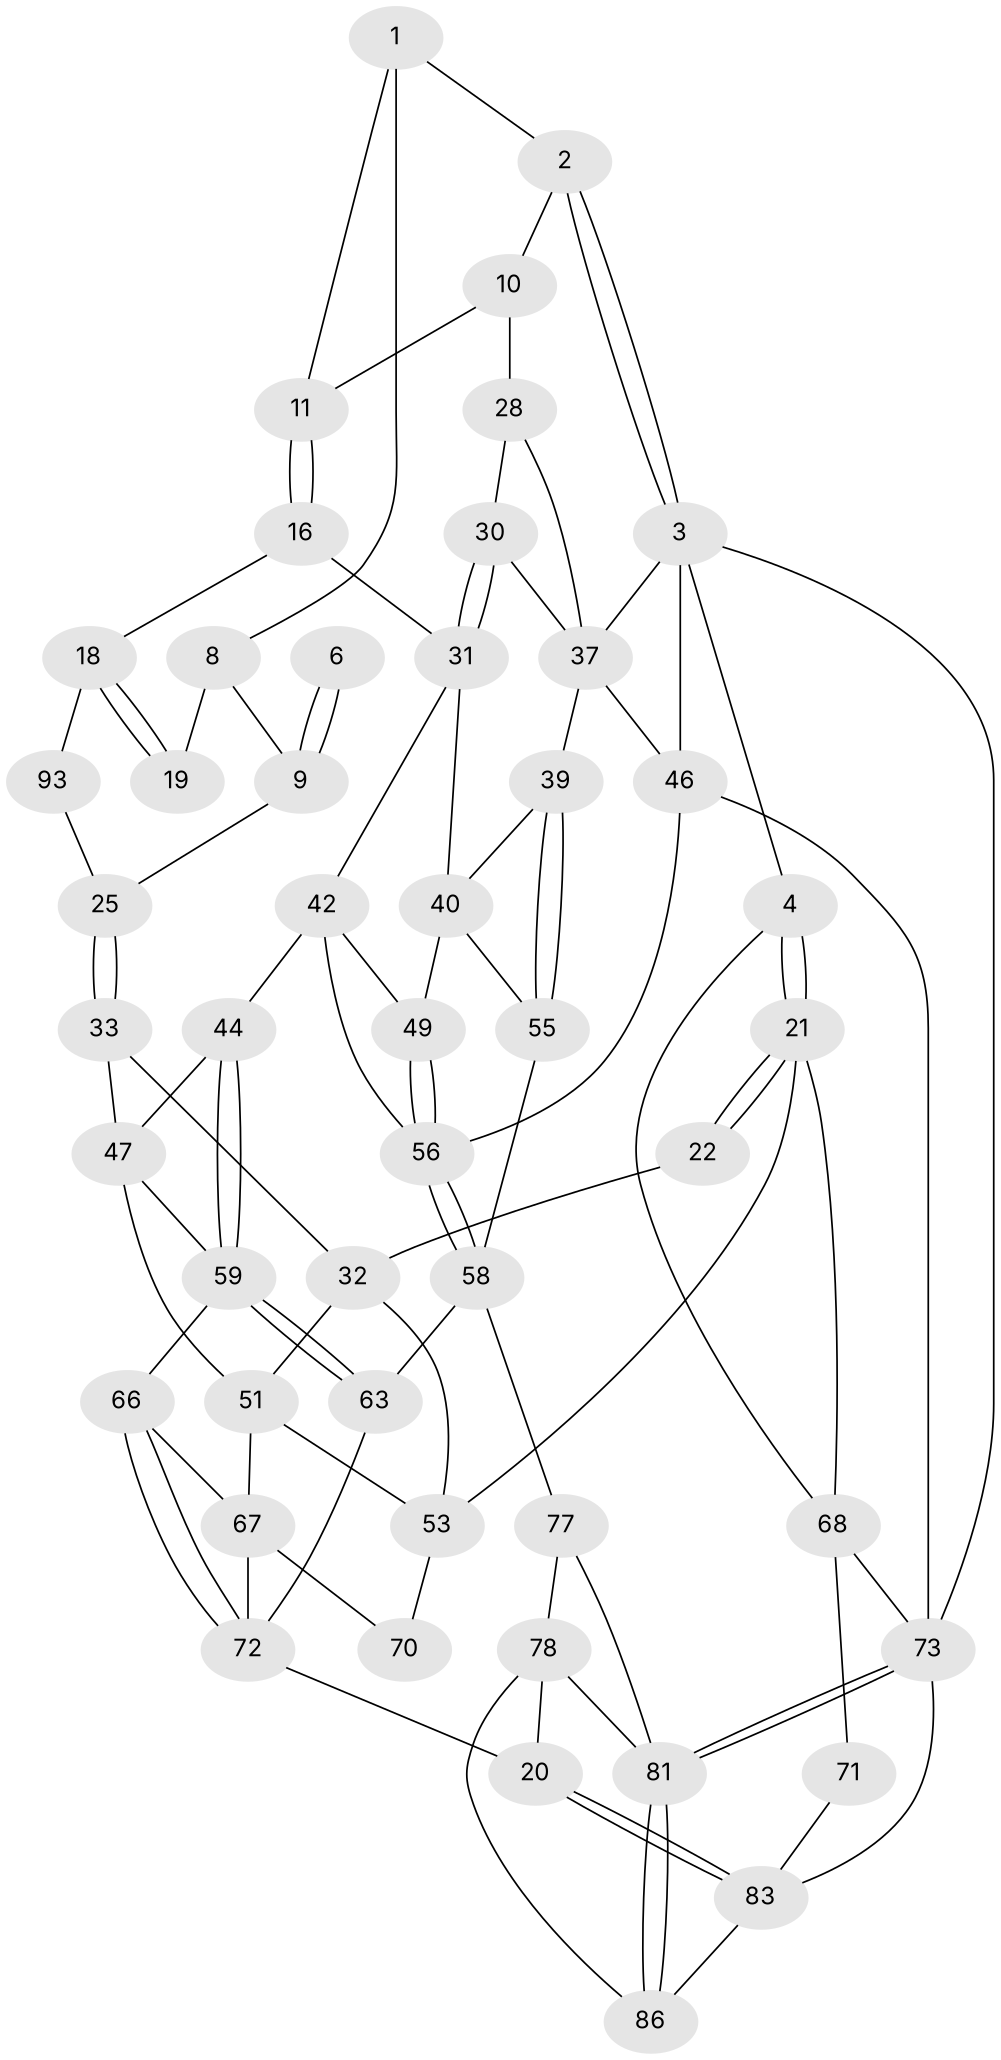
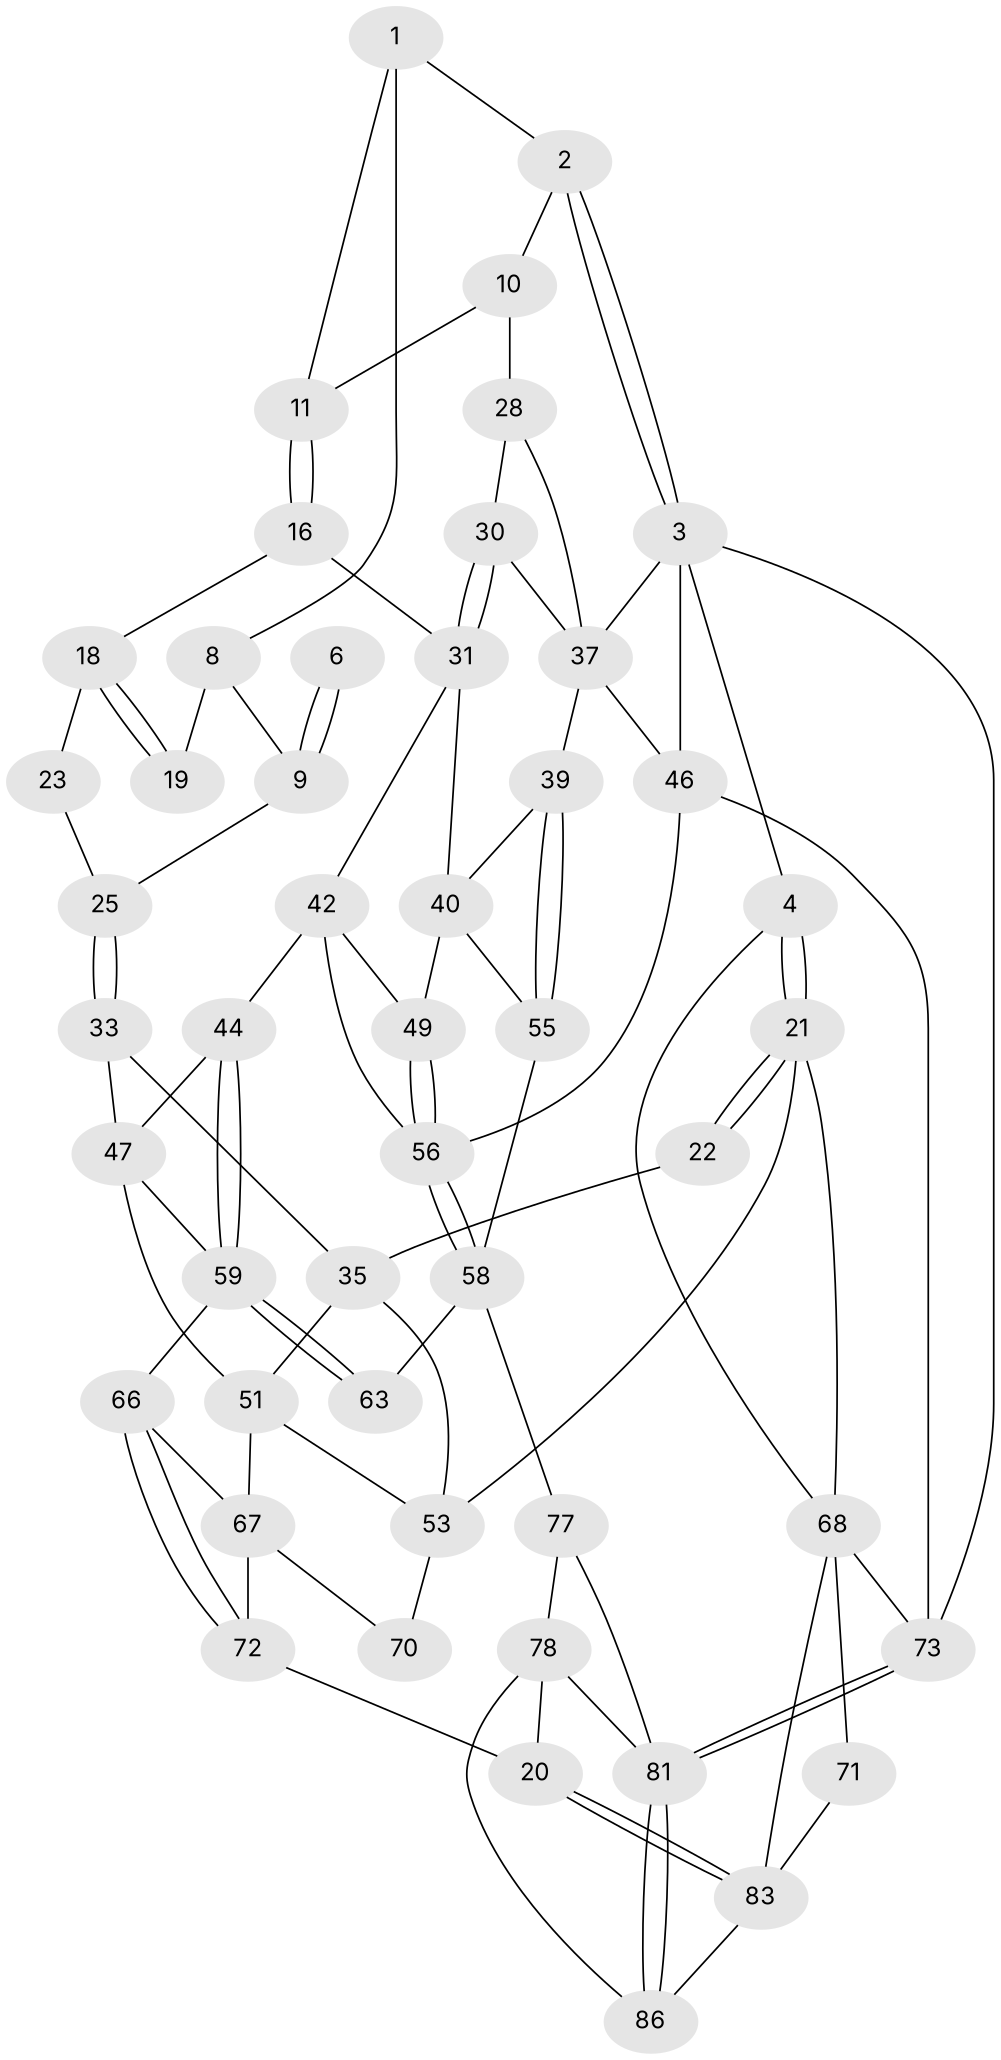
node "93": label "93" -> "23"
node "32": label "32" -> "35"
edge "63" -- "72": removed
edge "73" -- "83": now "68" -- "83"
